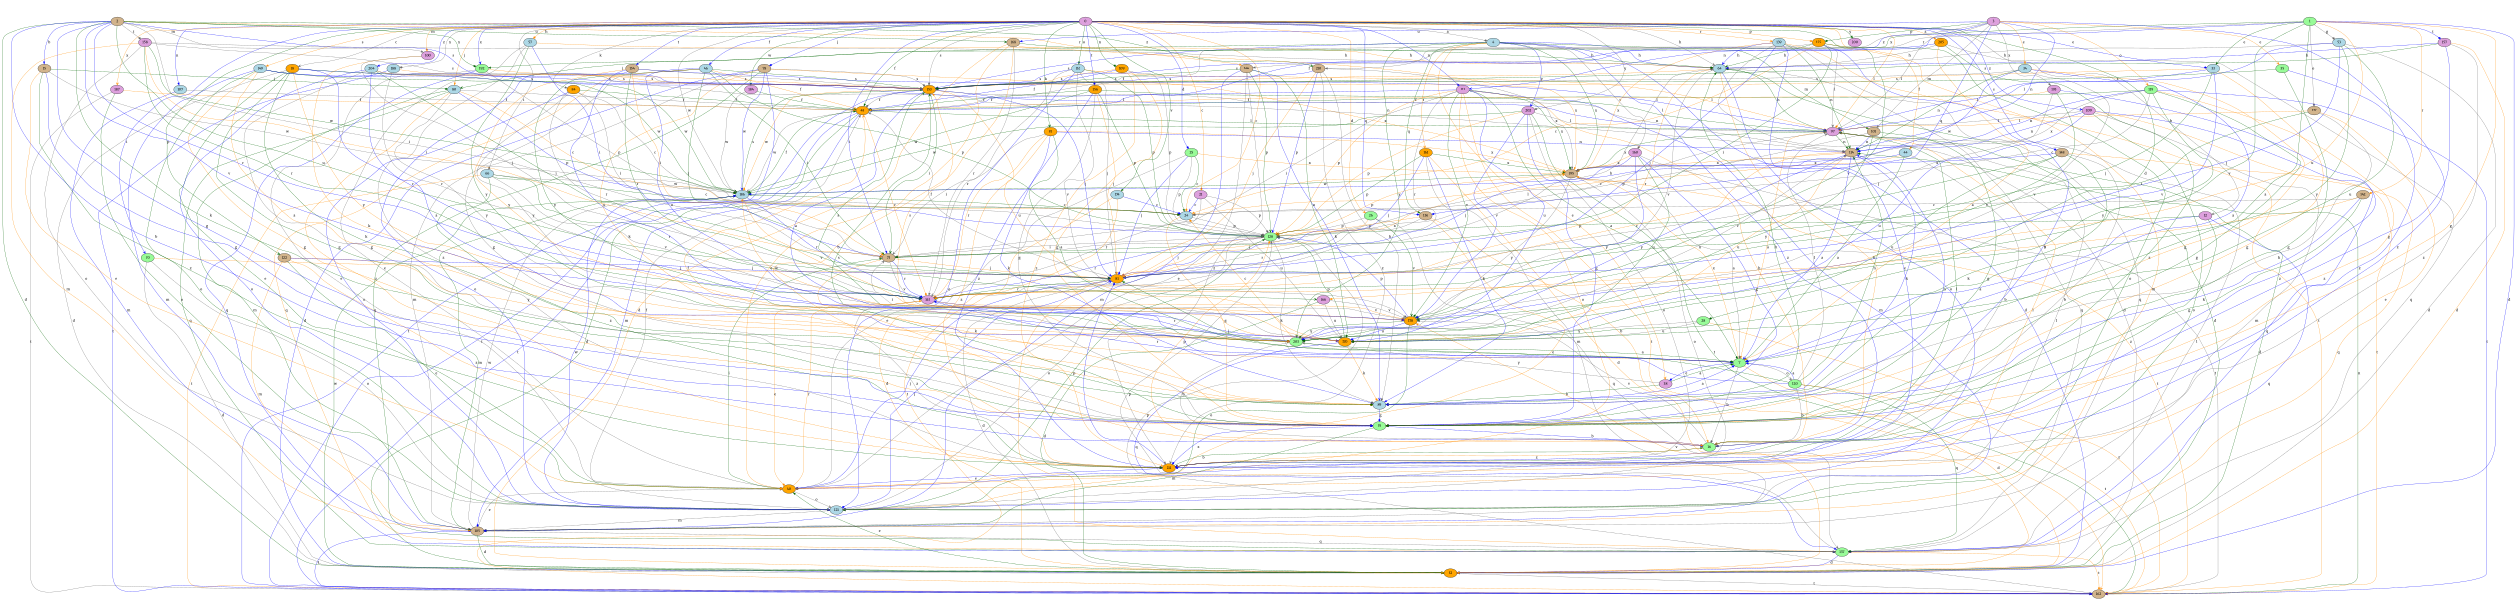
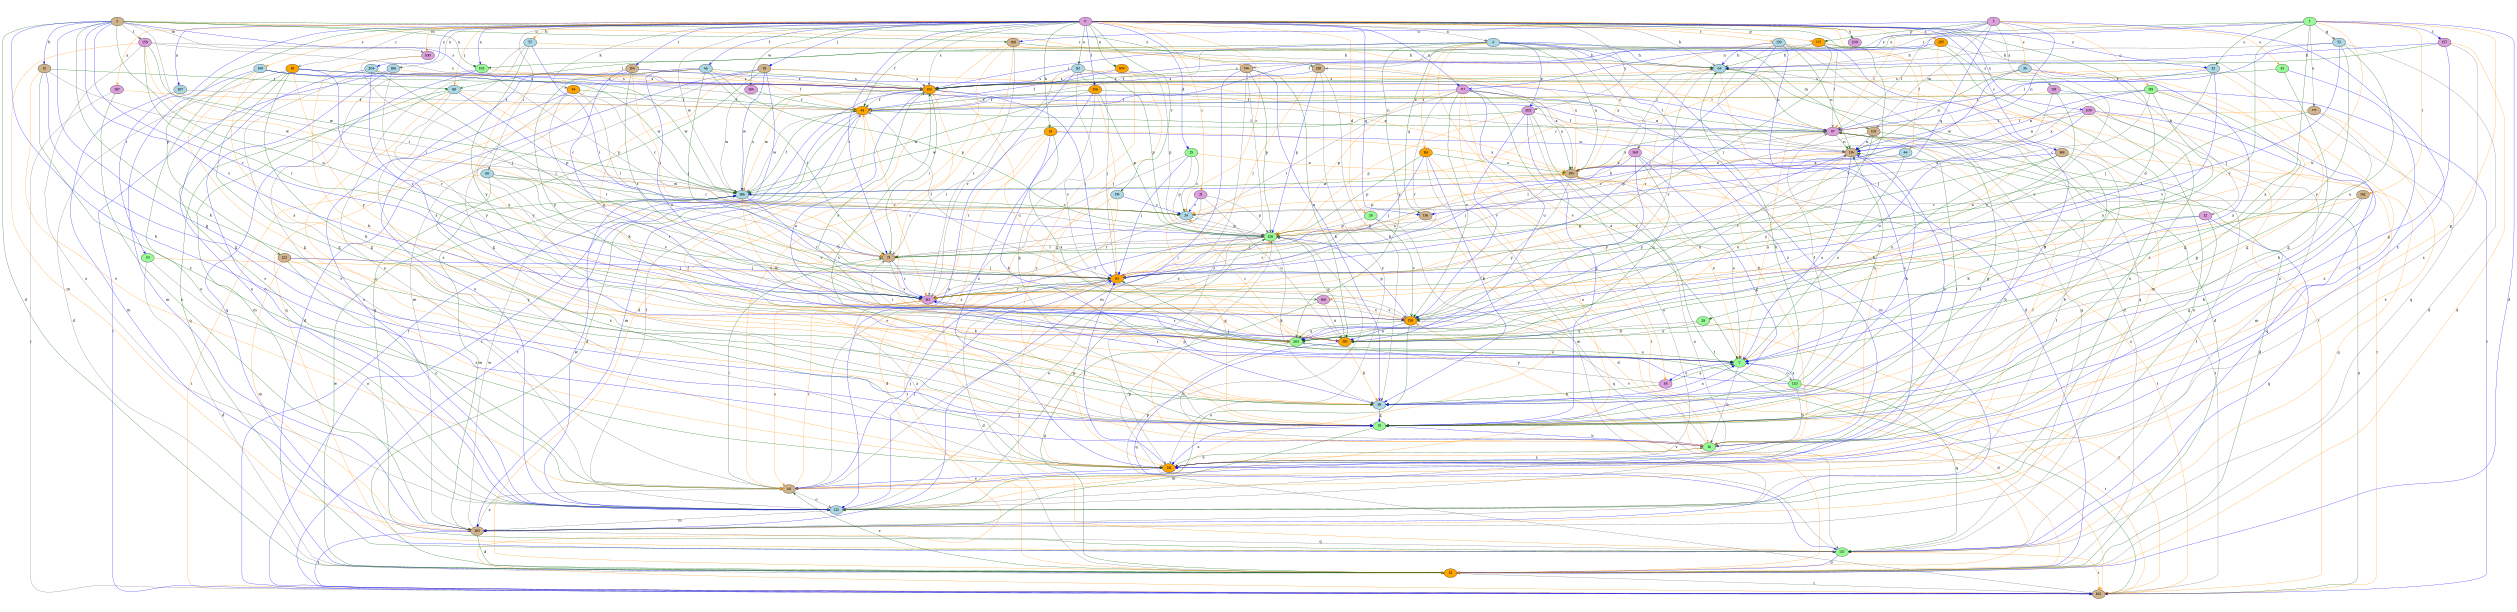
node "40": fillcolor orange -> tan
edge "64" -> "121": now "188" -> "121"
